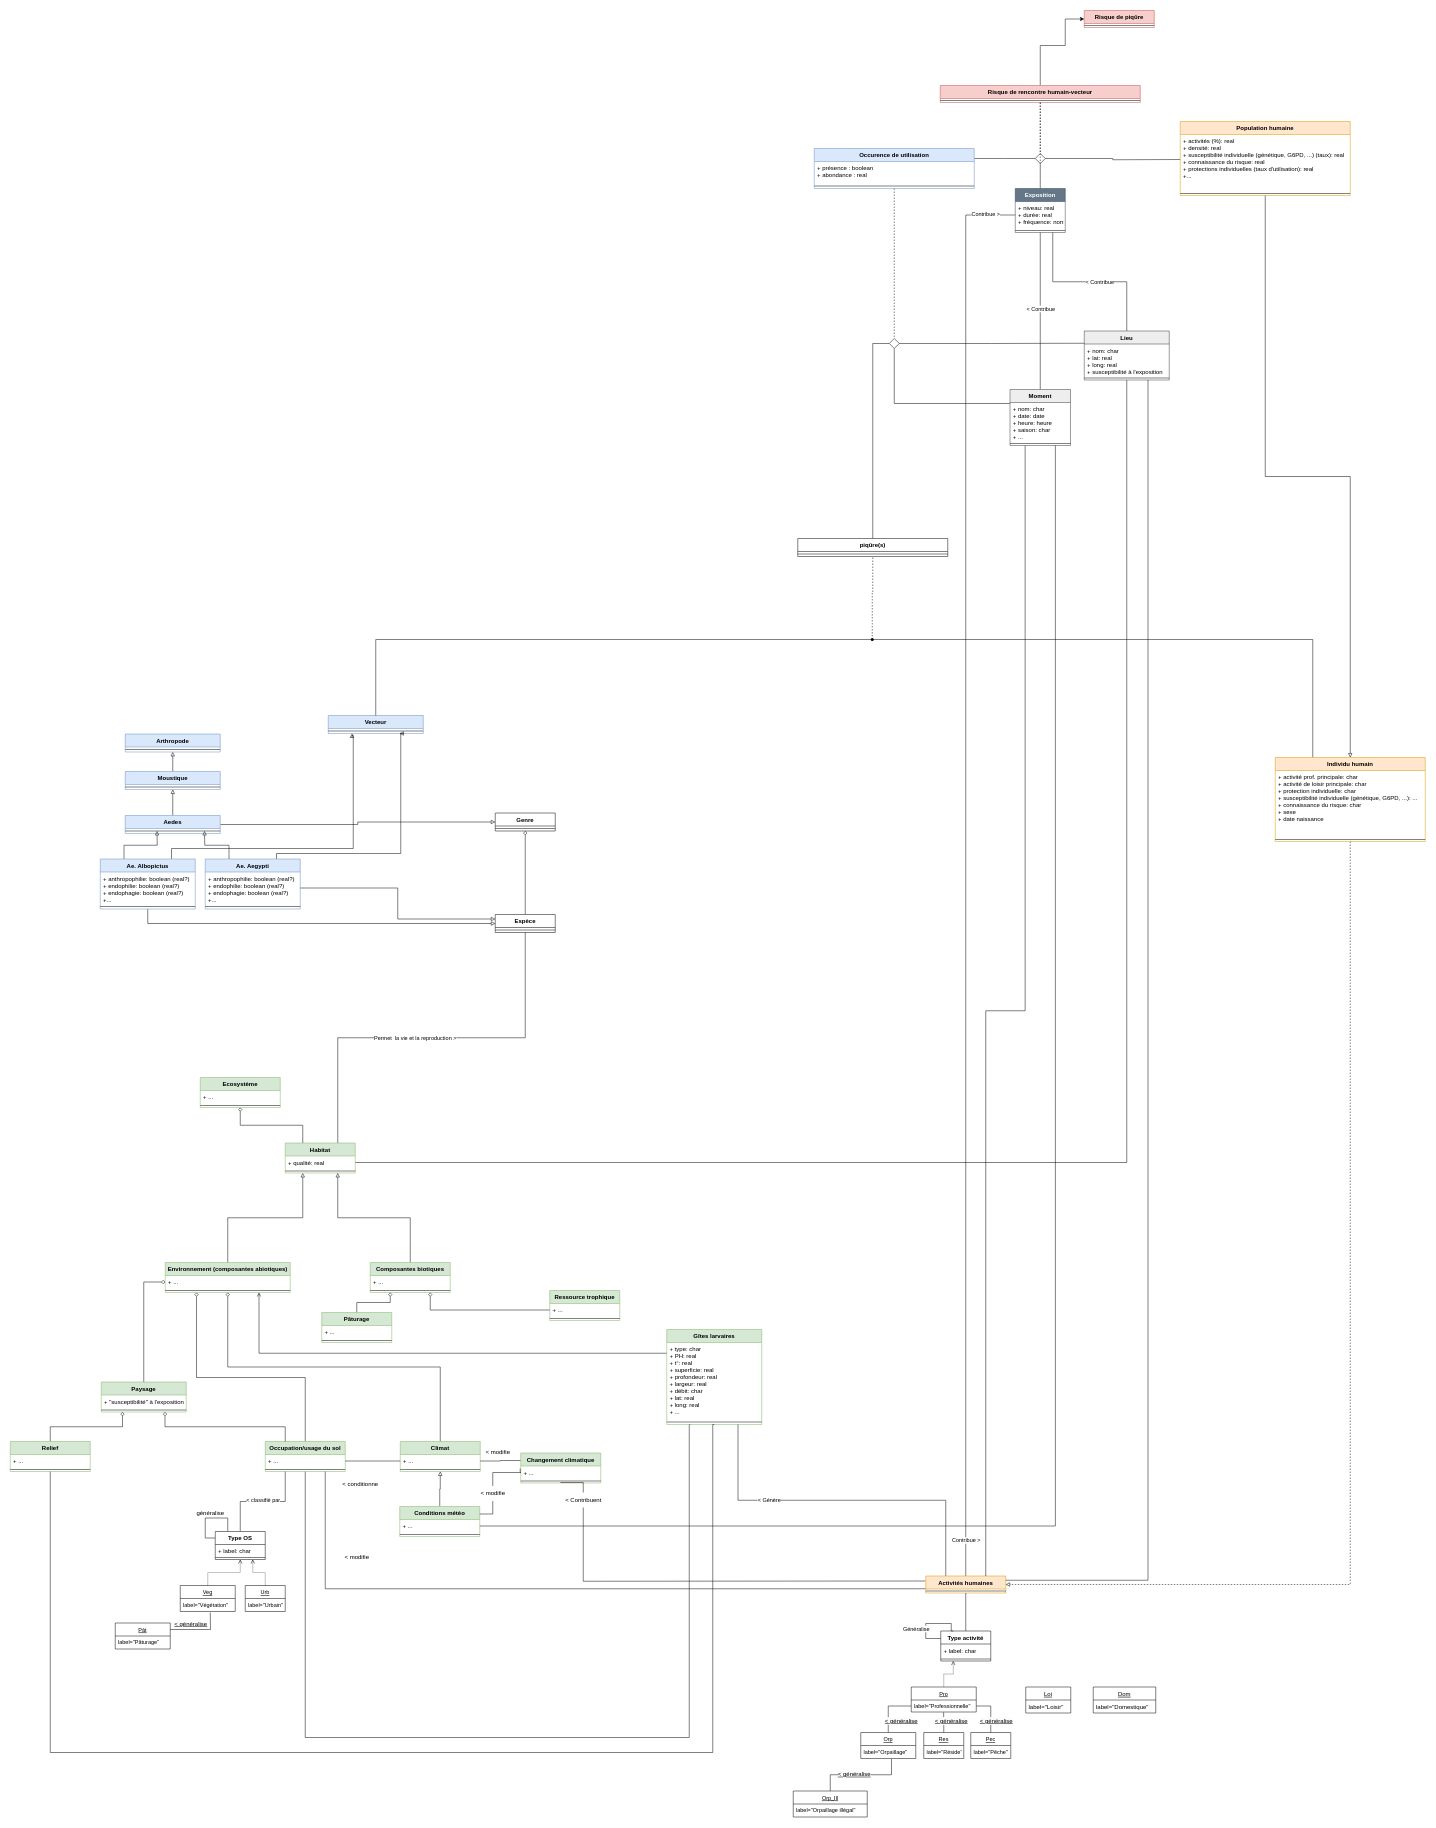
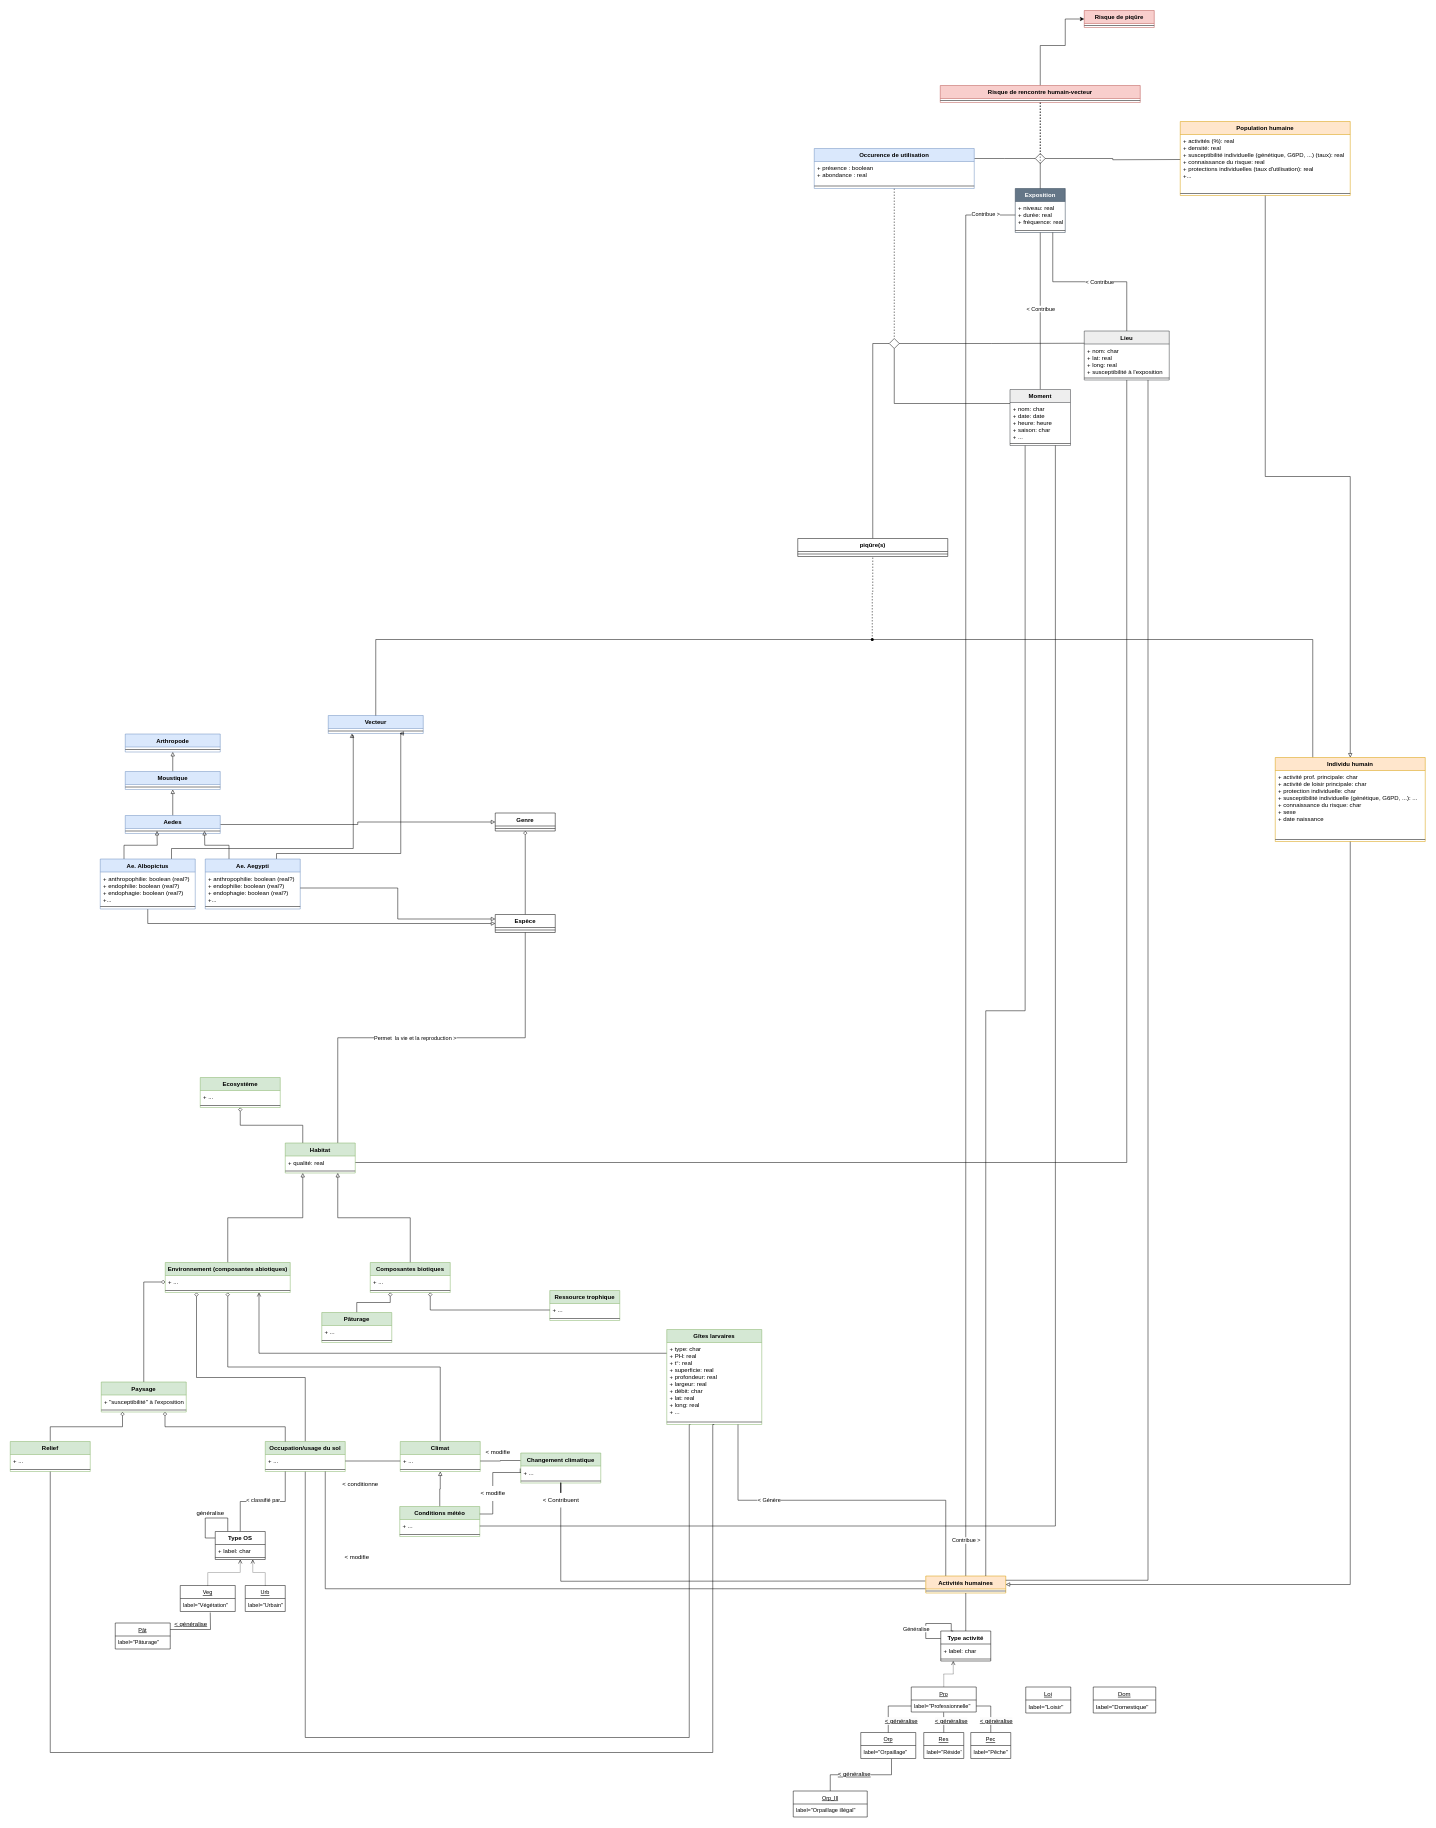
node "+ niveau: real + durée: real + fréquence: nom": label "+ niveau: real + durée: real + fréquence: nom" -> "+ niveau: real + durée: real + fréquence: real"
edge "Individu humain" -> "Activités humaines": style dashed -> solid
node "< Contribuent": moved (583, 1500) -> (561, 1500)
